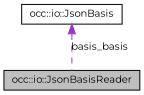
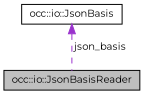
edge "occ::io::JsonBasisReader" -> "occ::io::JsonBasis": label " basis_basis" -> " json_basis"
